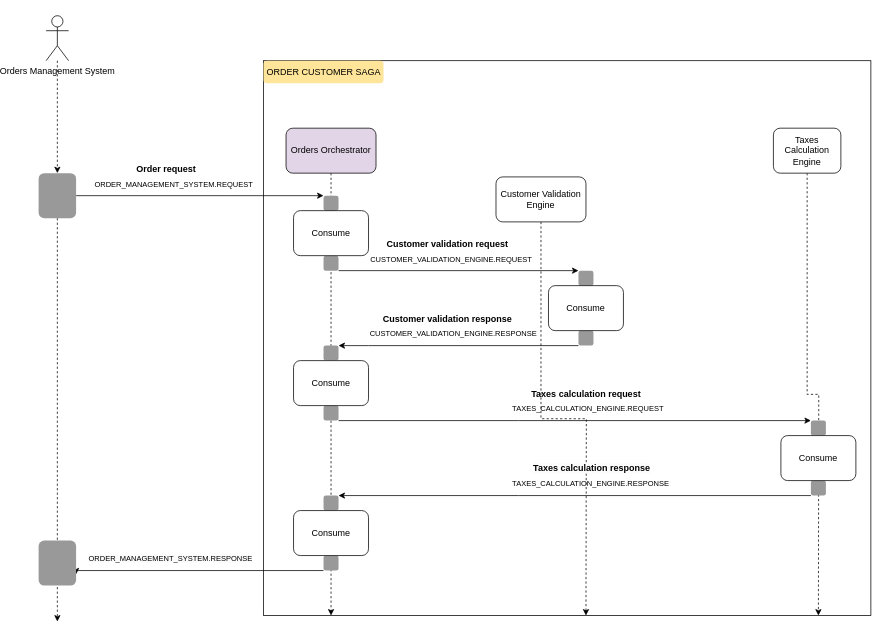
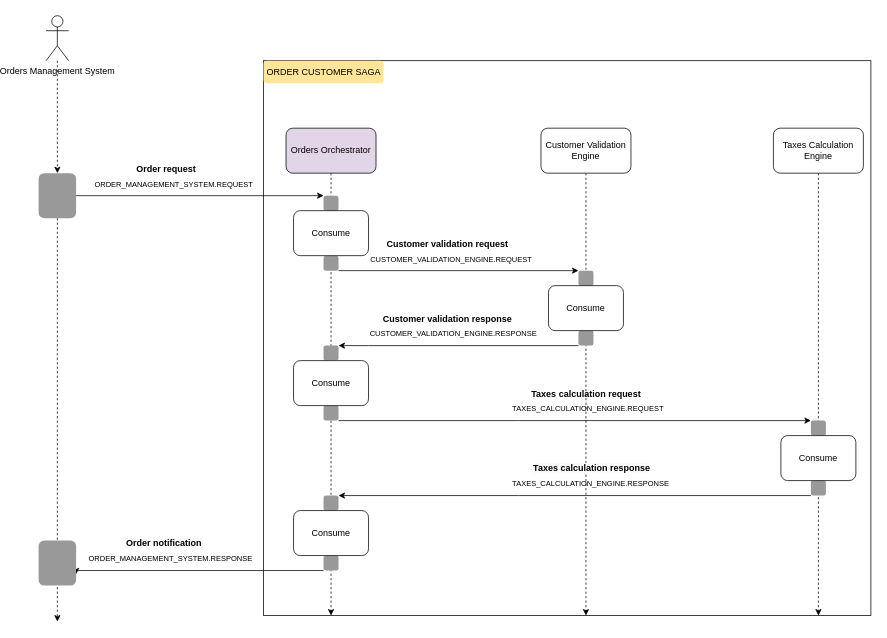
node "Taxes Calculation Engine": size 68x45 -> 90x45
node "Customer Validation Engine": moved (541, 199) -> (586, 150)
node "Order notification": added
